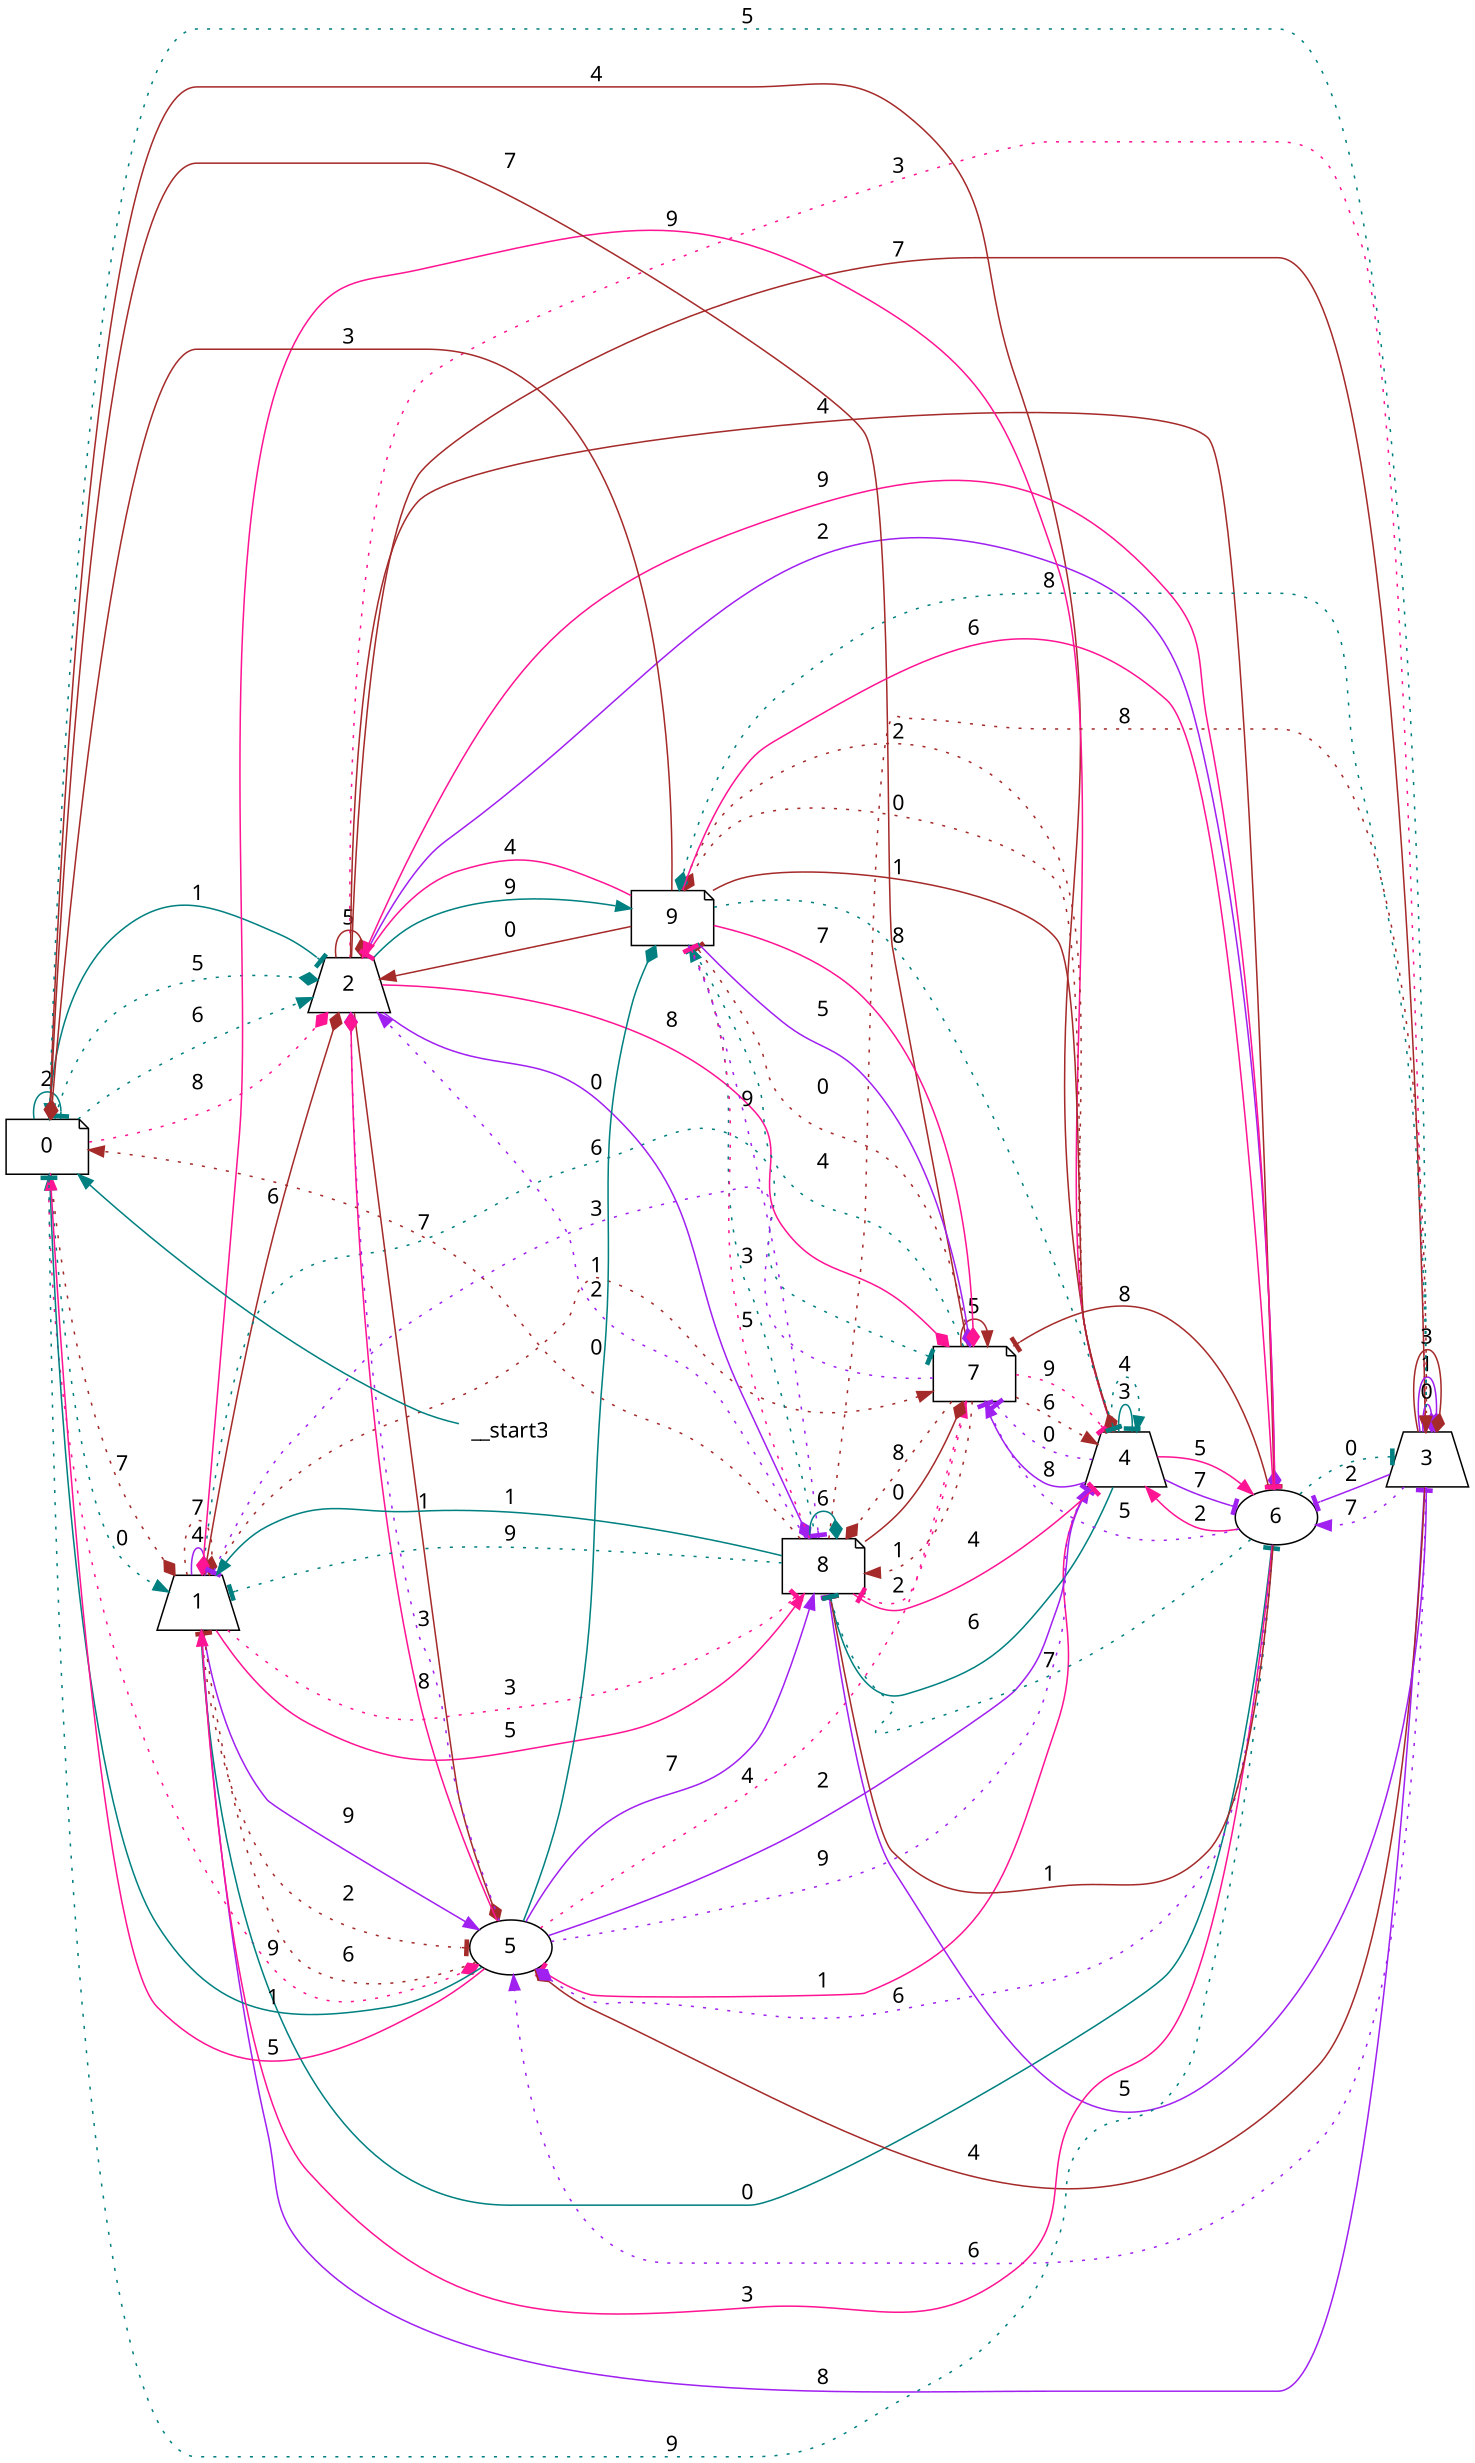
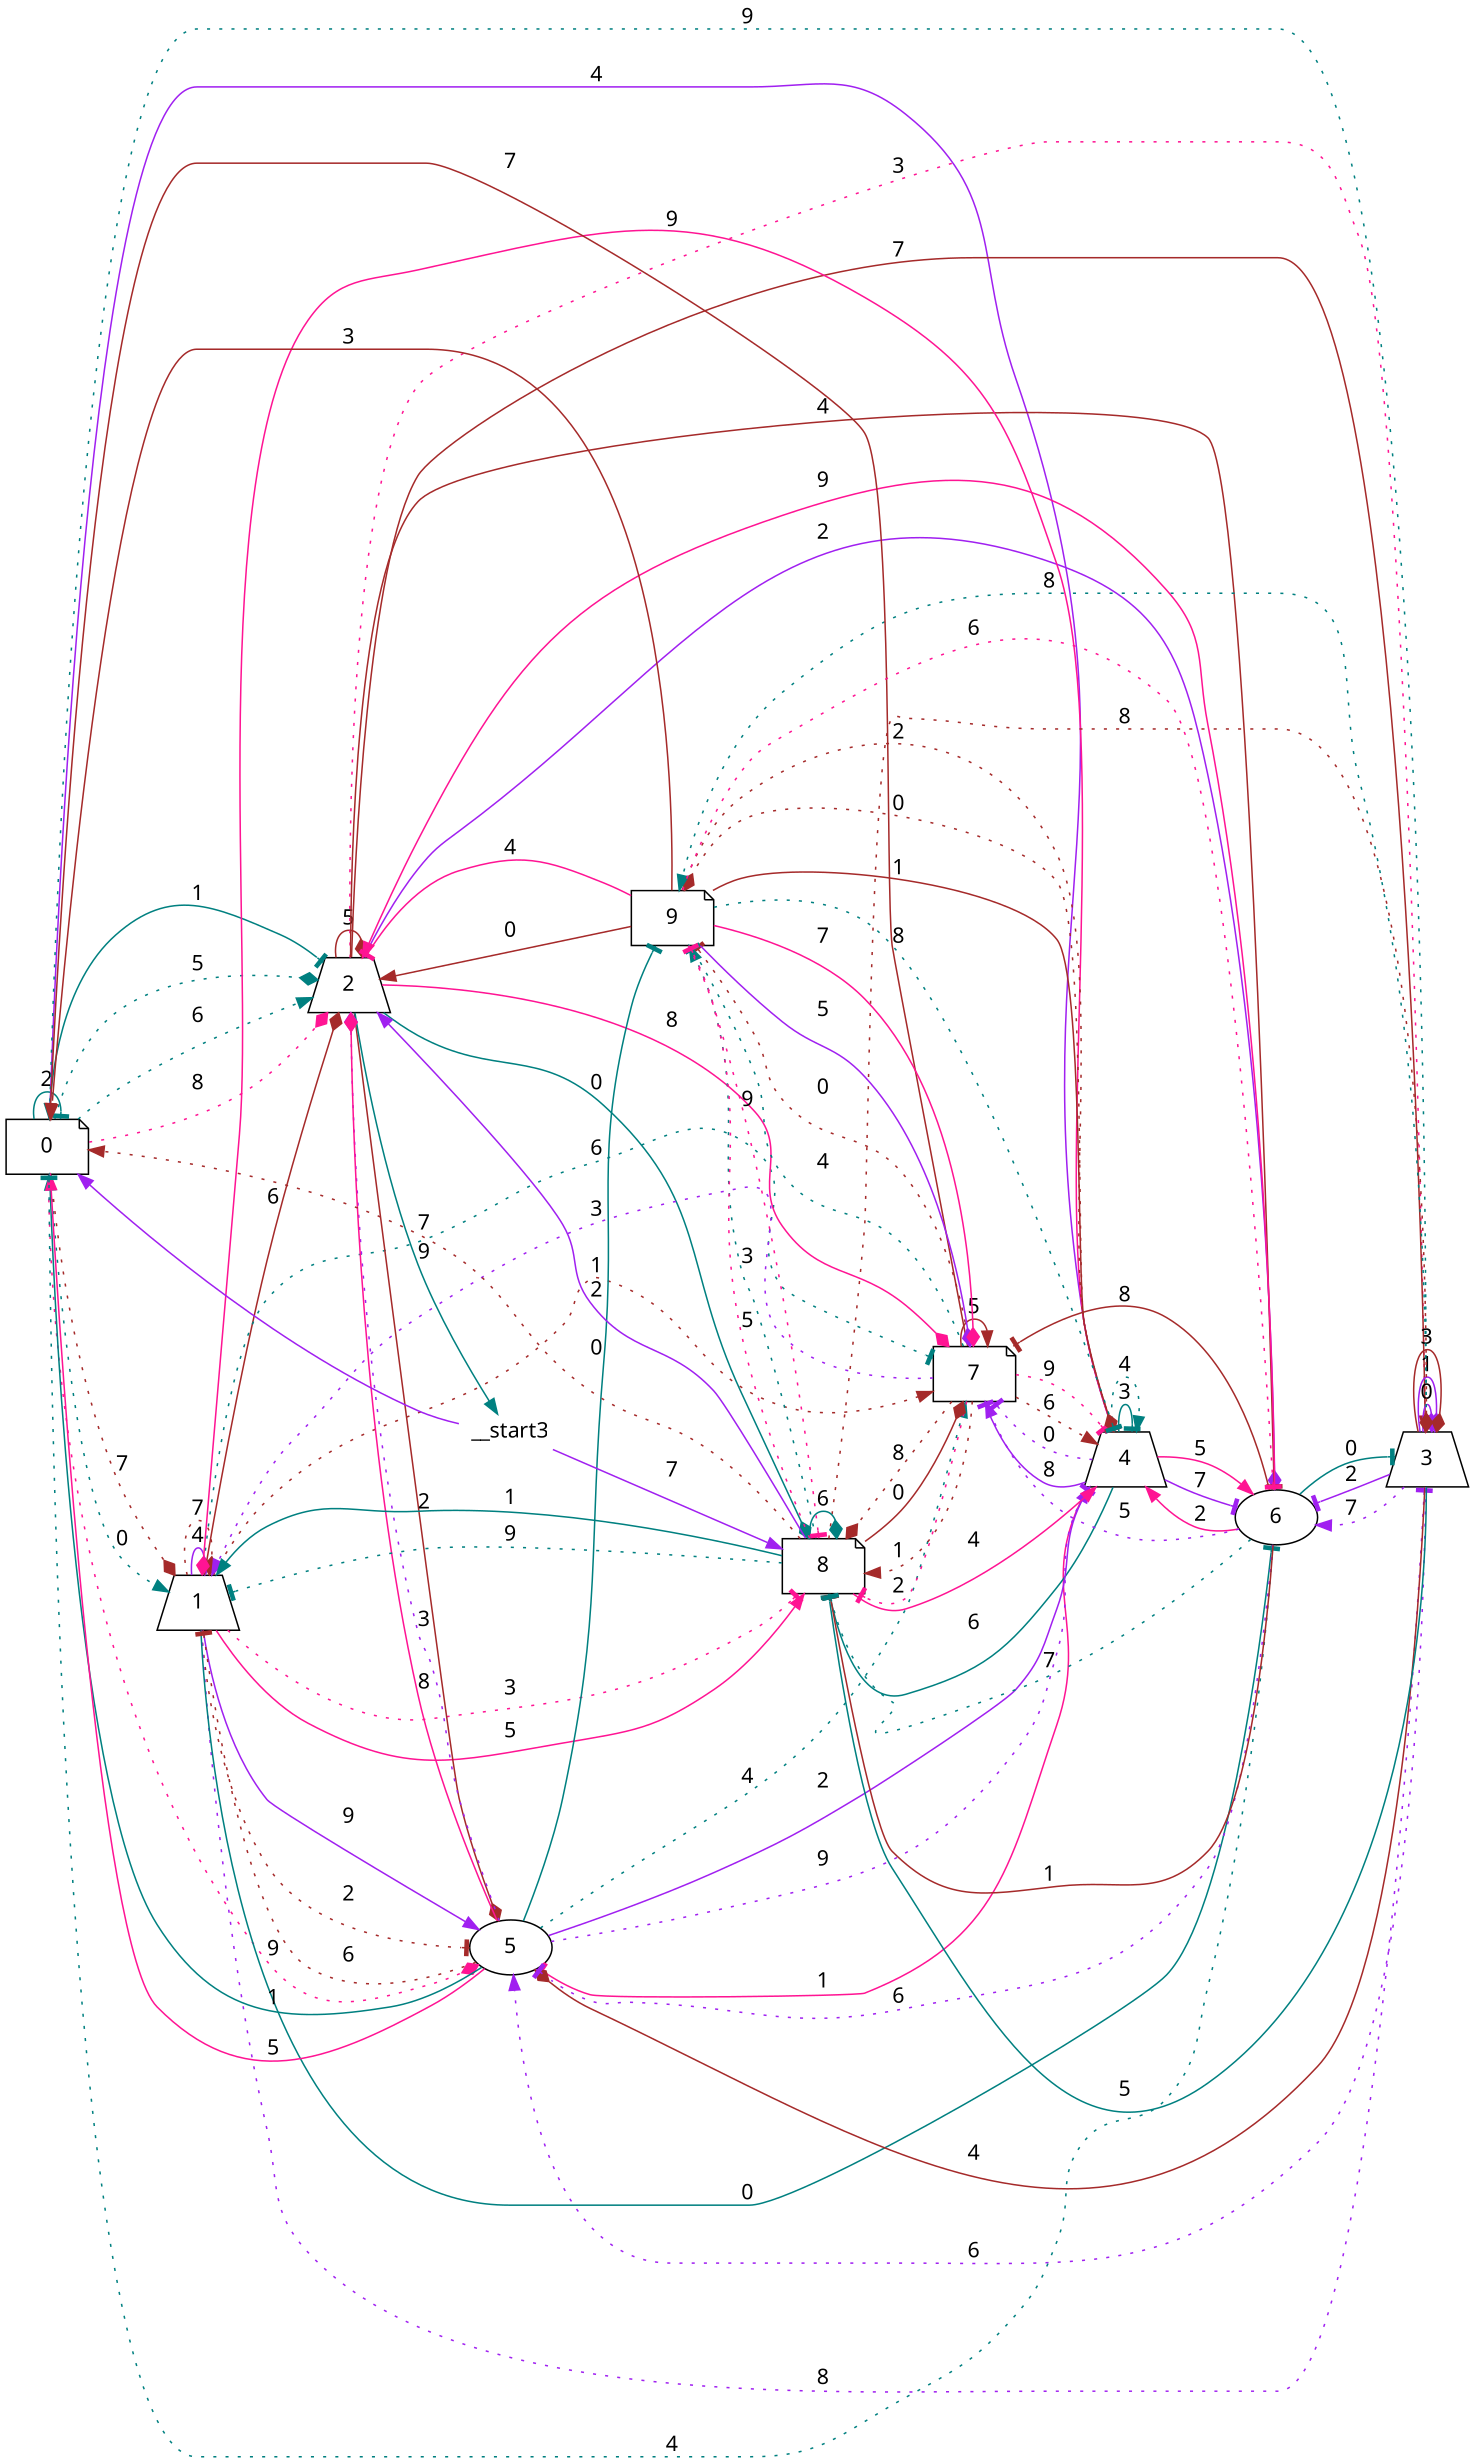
edge "3" -> "0": label "5" -> "9"
edge "0" -> "4": color brown -> purple
edge "7" -> "0": arrowhead diamond -> normal
edge "9" -> "0": arrowhead diamond -> normal
edge "3" -> "9": arrowhead diamond -> normal
edge "8" -> "3": arrowhead normal -> diamond
edge "9" -> "6": style solid -> dotted
edge "2" -> "9": now "2" -> "__start3"
edge "9" -> "8": color purple -> deeppink
edge "2" -> "8": color purple -> teal
edge "7" -> "1": arrowhead tee -> normal
edge "8" -> "2": style dotted -> solid
edge "__start3" -> "0": color teal -> purple
edge "5" -> "9": arrowhead diamond -> tee
edge "6" -> "3": style dotted -> solid
edge "2" -> "5": label "1" -> "2"
edge "8" -> "4": arrowhead tee -> normal
edge "5" -> "7": color deeppink -> teal
edge "5" -> "8": now "__start3" -> "8"
edge "6" -> "5": arrowhead diamond -> tee
edge "3" -> "8": color purple -> teal
edge "6" -> "1": removed, label "3"
edge "1" -> "3": style solid -> dotted
edge "6" -> "0": label "9" -> "4"
